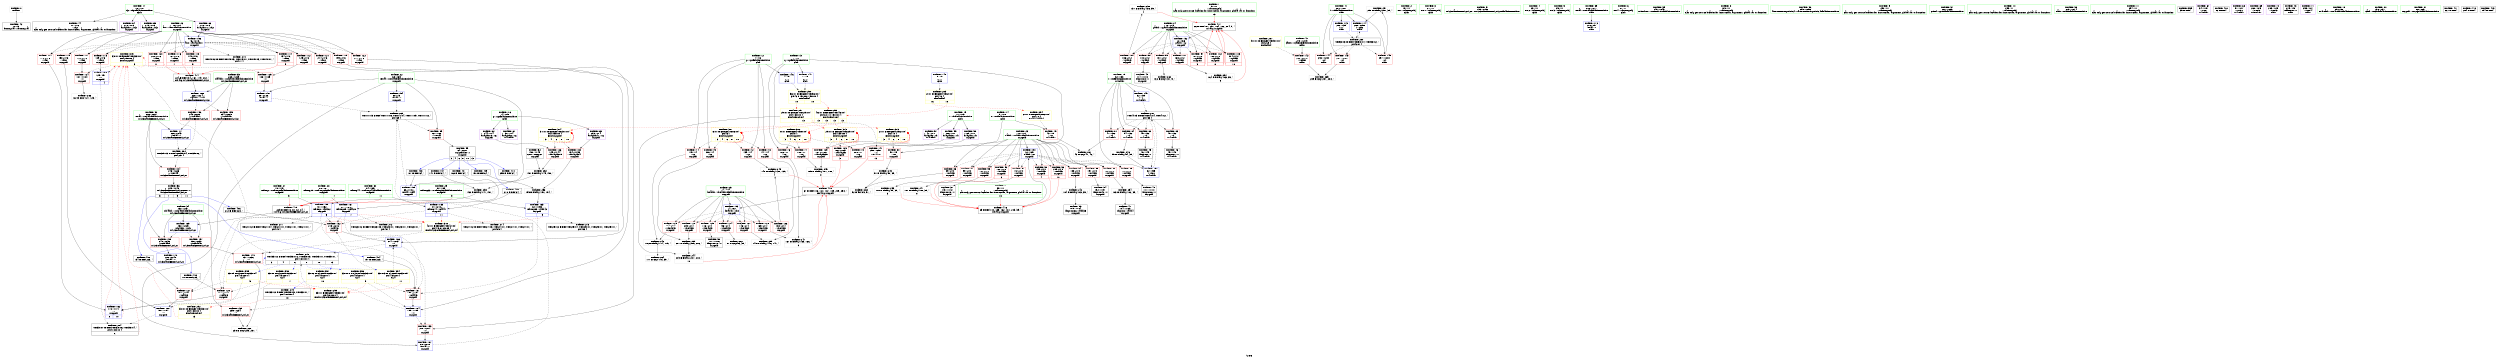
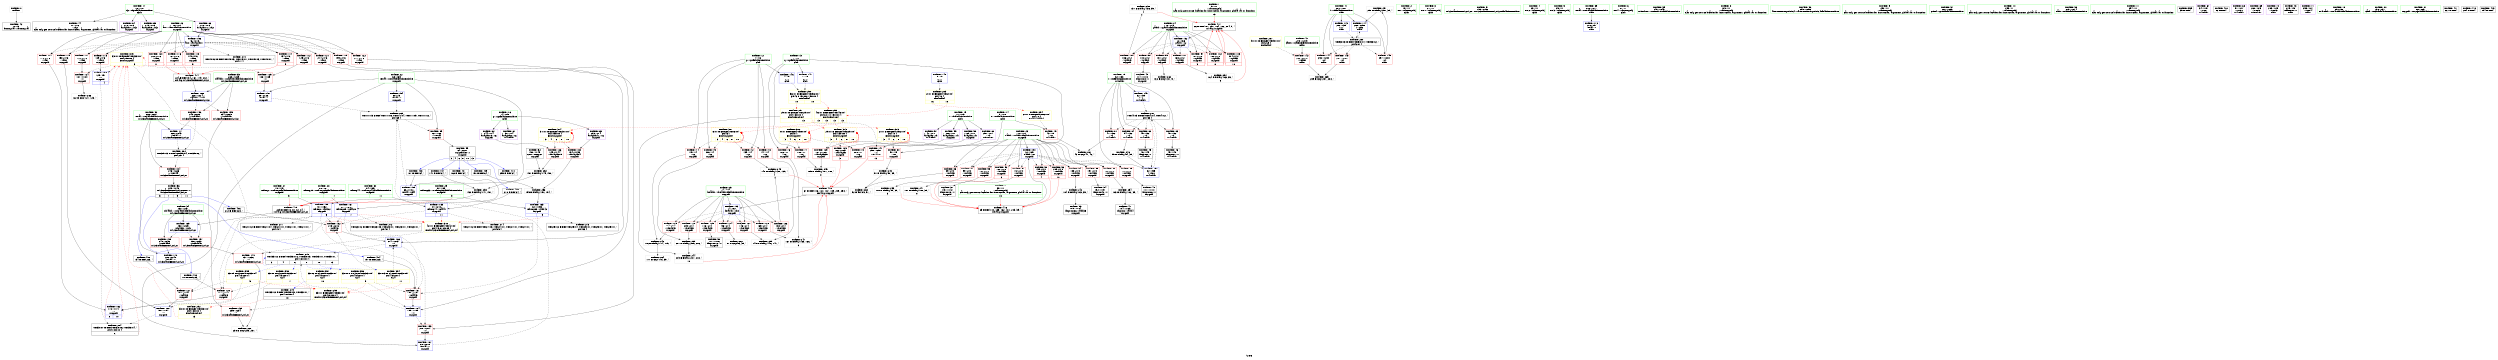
node "NodeID: 60": added
edge "NodeID: 32" -> "NodeID: 138": now "NodeID: 32" -> "NodeID: 170"
